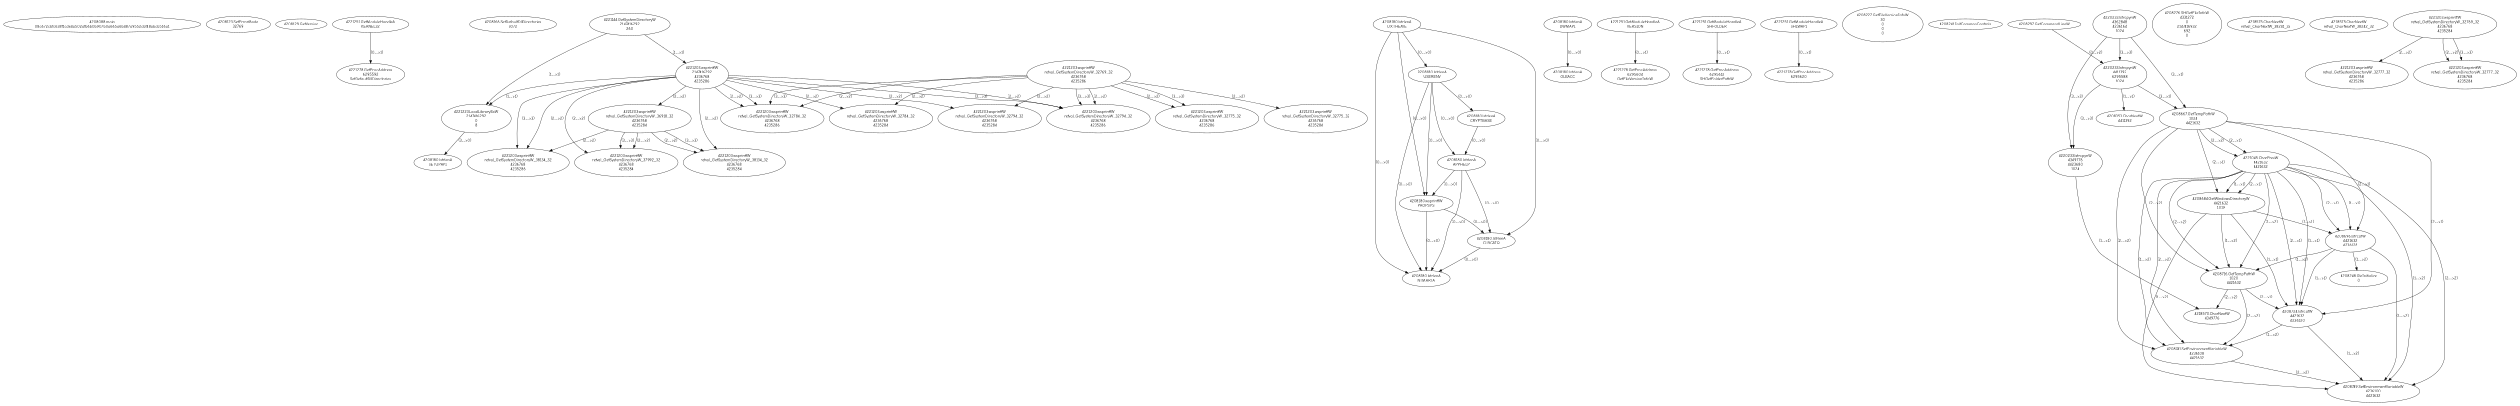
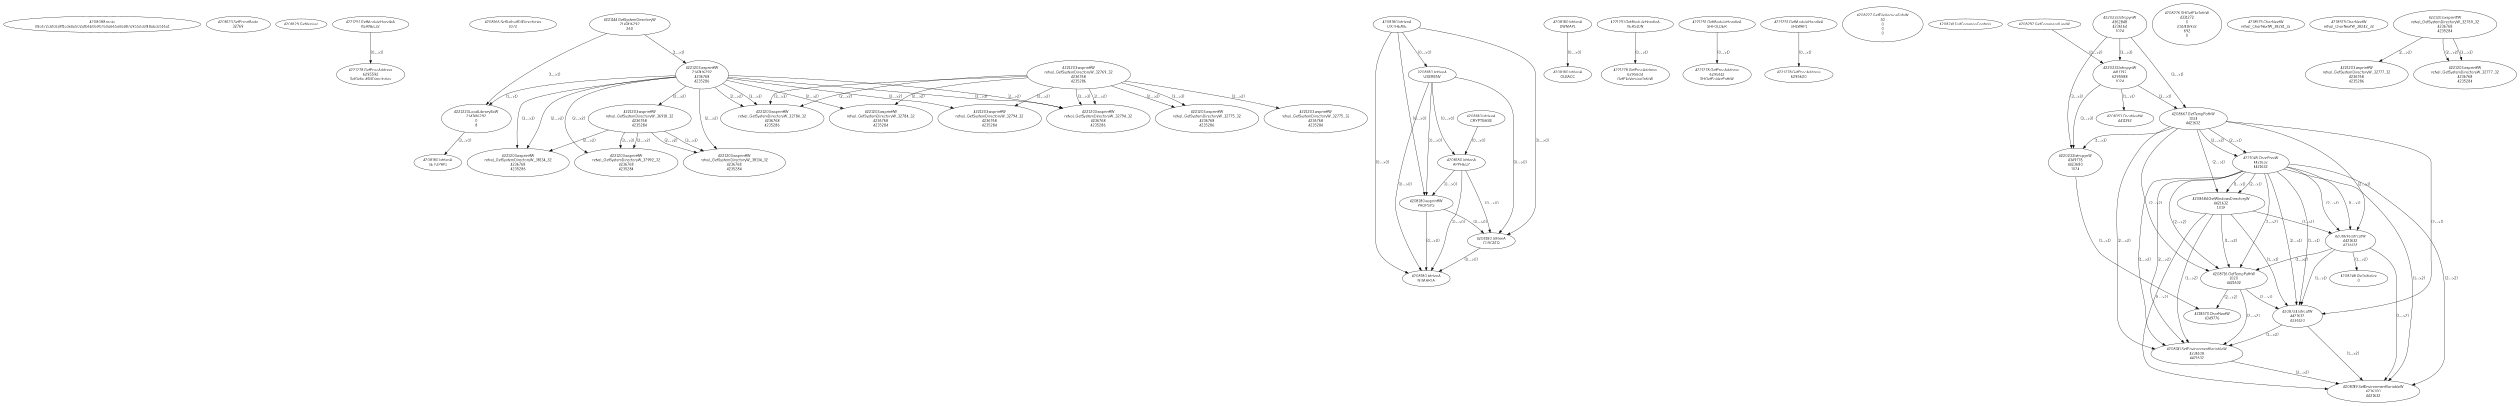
edge "9208180.lstrlenA USERENV" -> "4208180.lstrlenA CRYPTBASE": now "9208180.lstrlenA USERENV" -> "4208180.lstrlenA CLBCATQ"
edge "4208667.GetTempPathW 1024 4421632" -> "4220233.lstrcpynW 4349776 4423680 1024": added, label "(1-->3)"
edge "4208684.GetWindowsDirectoryW 4421632 1019" -> "4208741.SetEnvironmentVariableW 4236108 4421632": added, label "(1-->2)"
